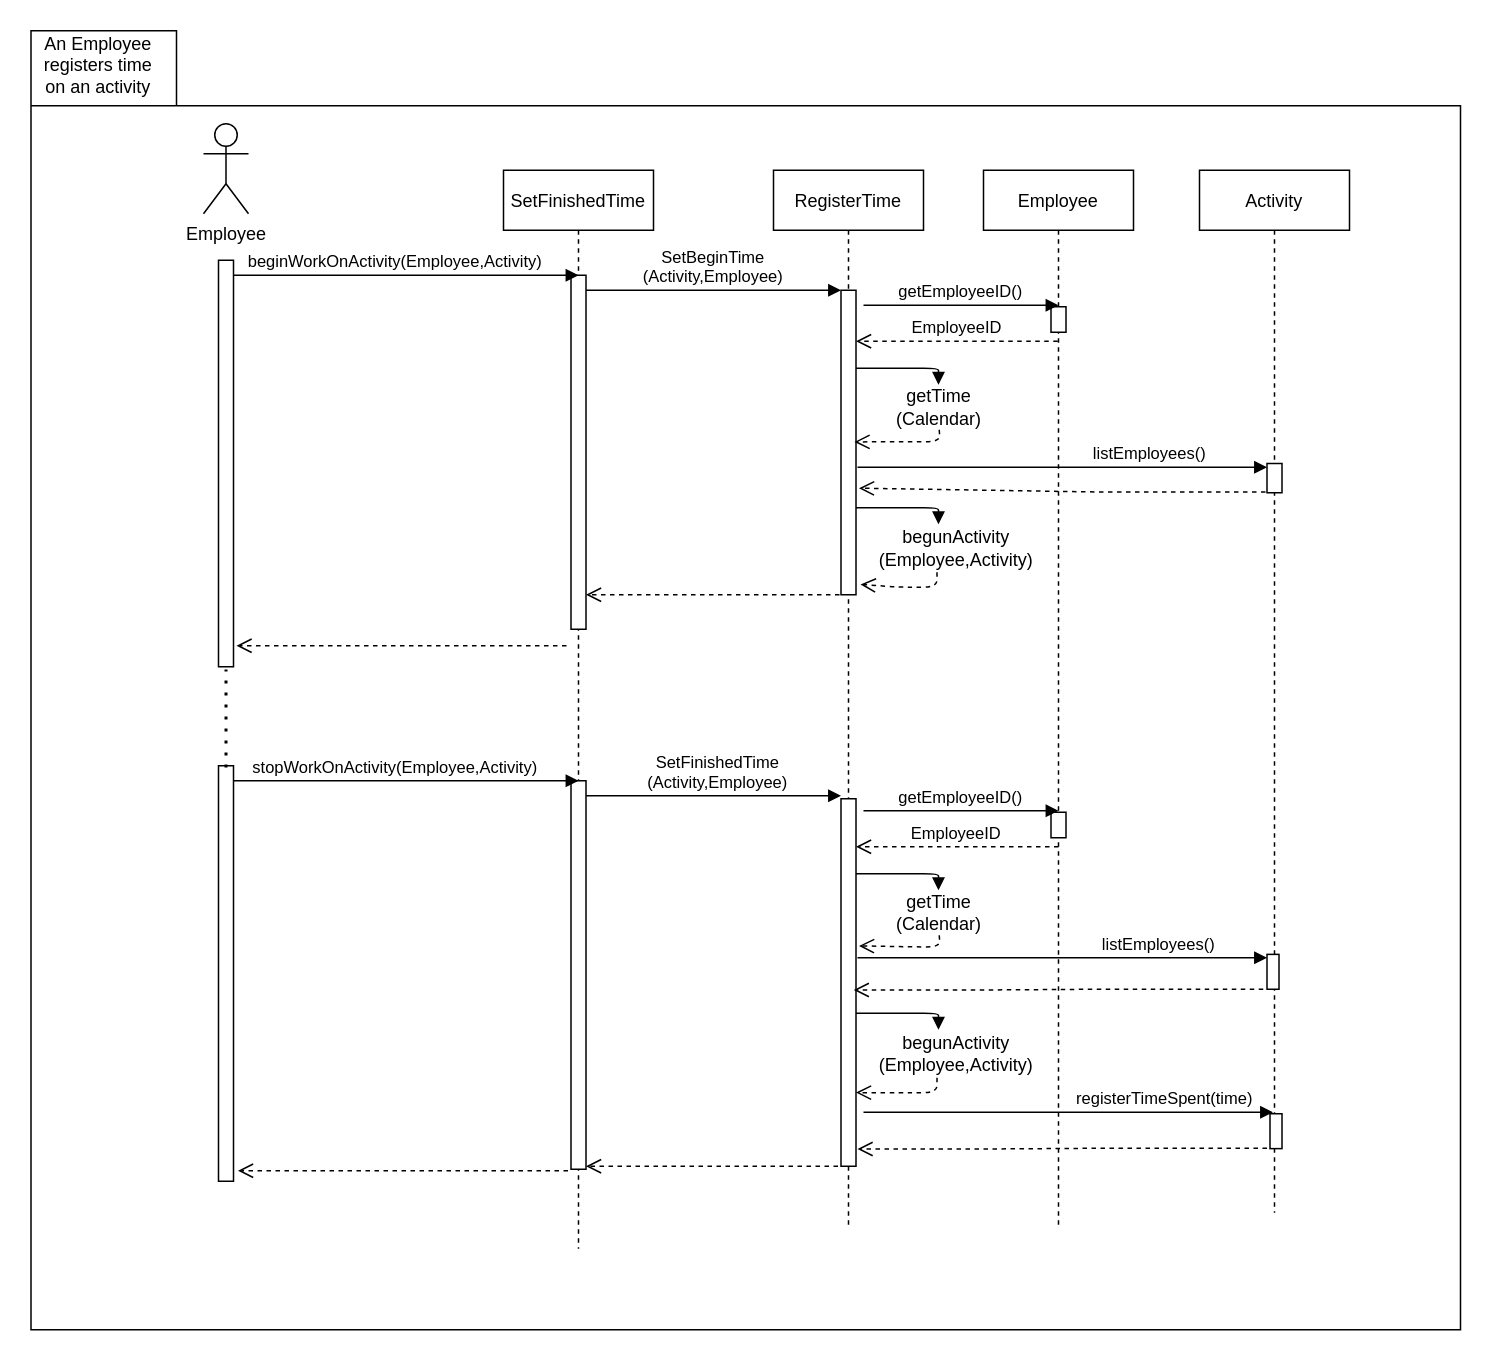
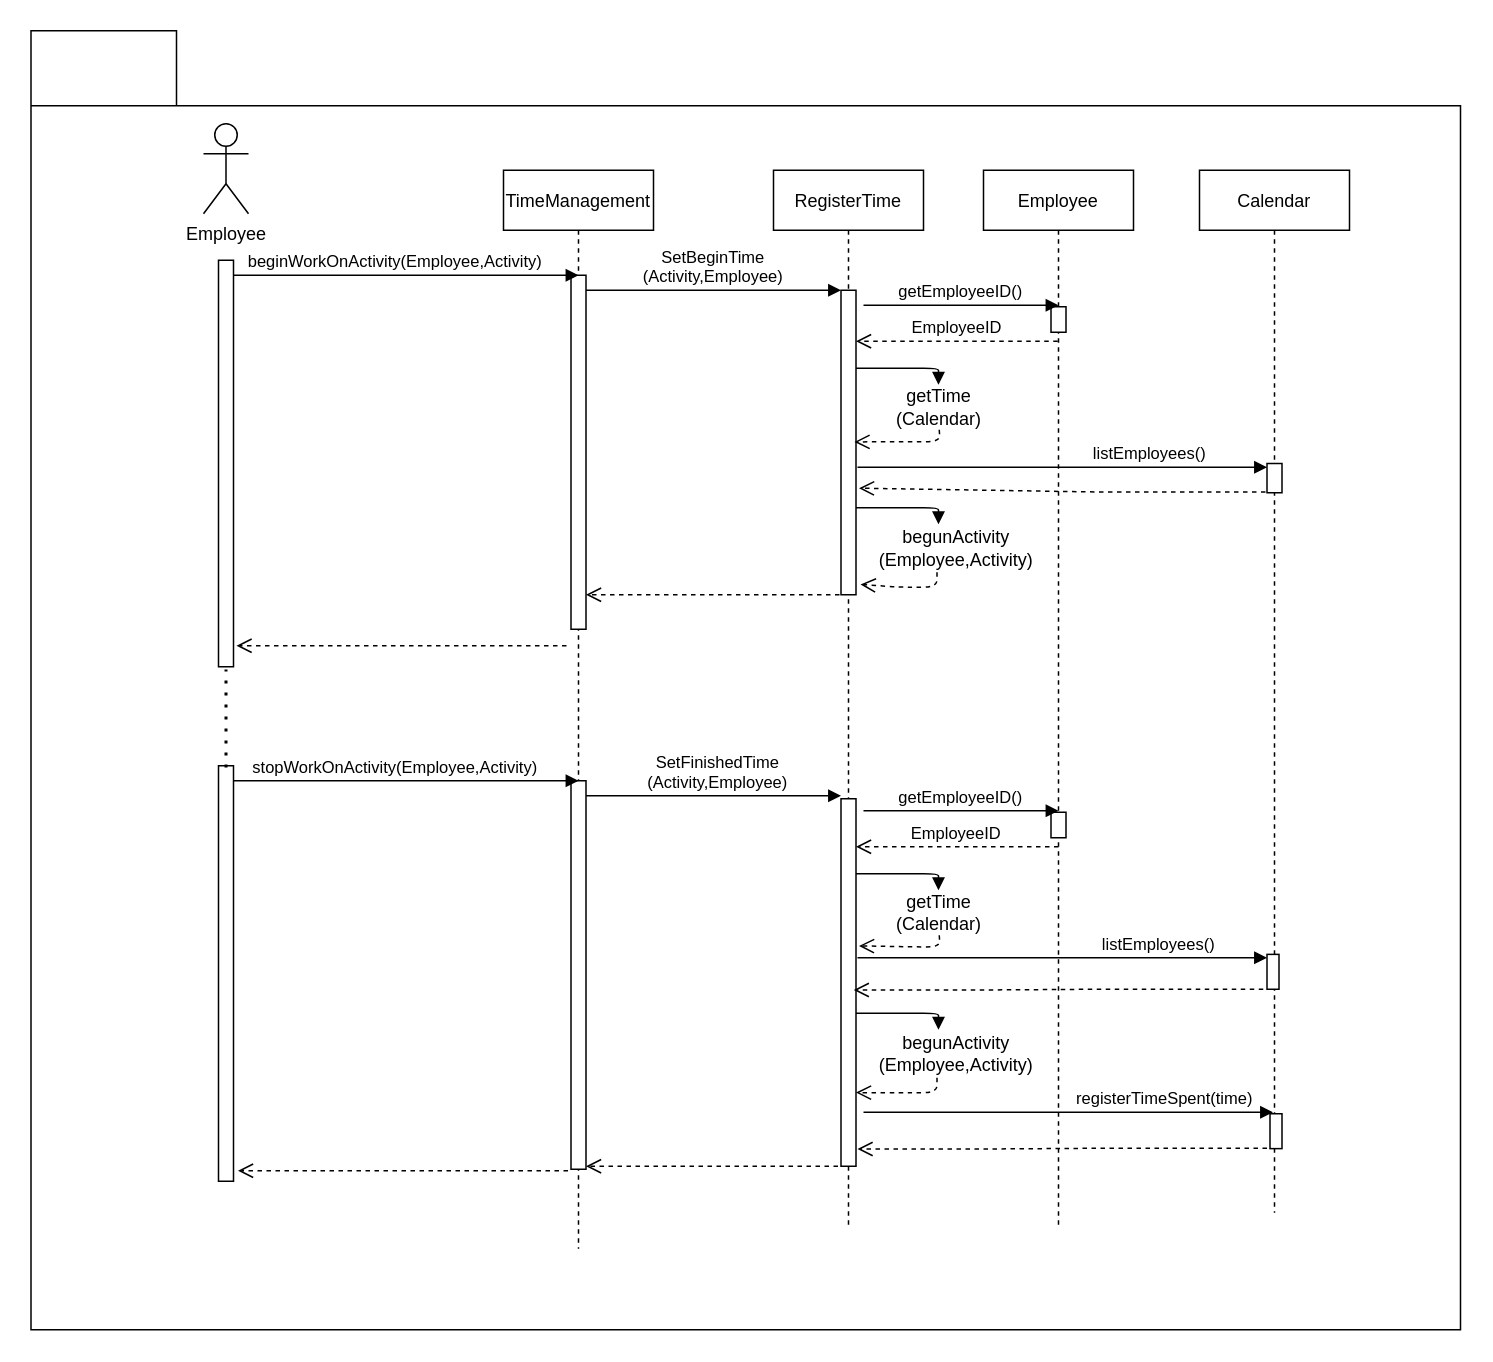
node "An Employee registers time on an activity": removed
node "SetFinishedTime": label "SetFinishedTime" -> "TimeManagement"
node "Activity": label "Activity" -> "Calendar"
